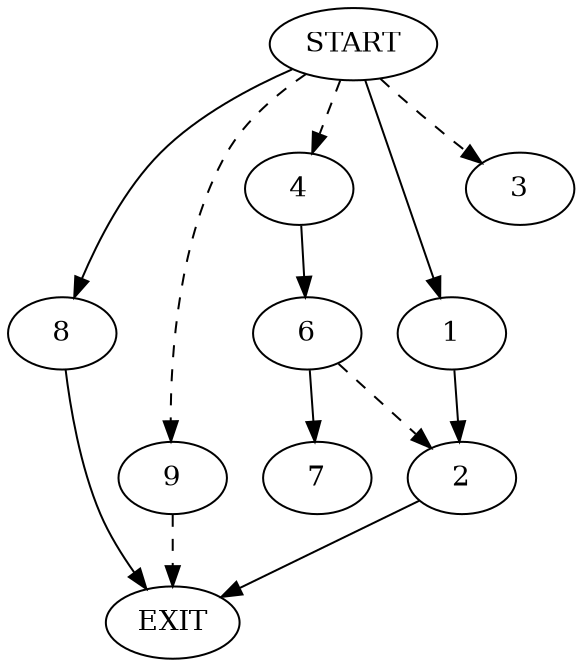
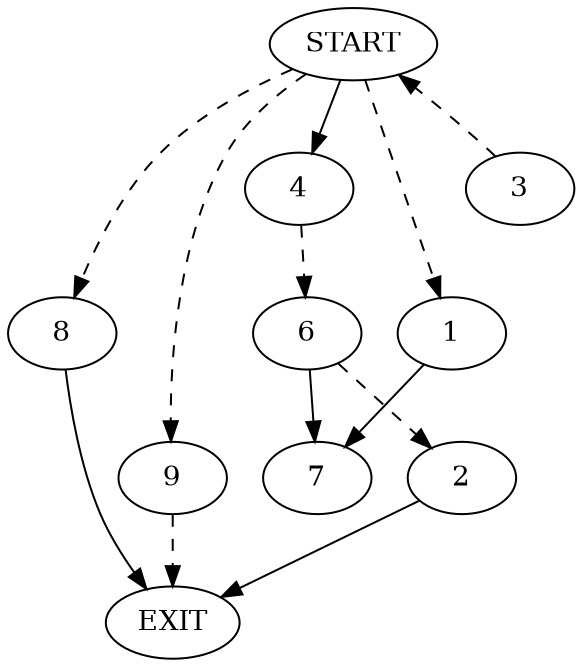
edge "START" -> "4": style dashed -> solid
edge "START" -> "3": reversed
edge "START" -> "8": style solid -> dashed
edge "START" -> "1": style solid -> dashed
edge "4" -> "6": style solid -> dashed
edge "1" -> "2": now "1" -> "7"
